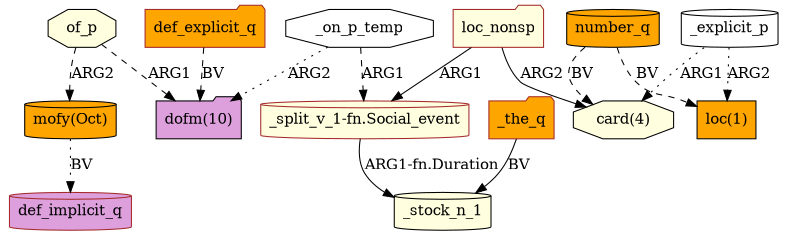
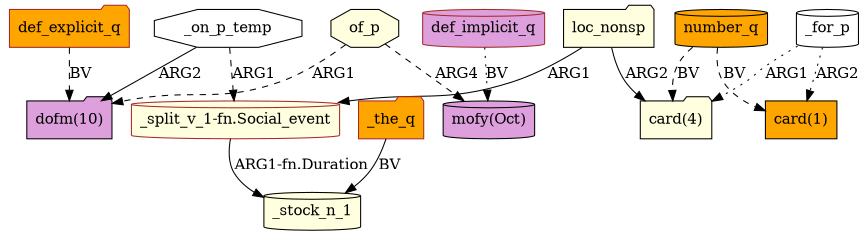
node "loc_nonsp": color brown -> black
node "_explicit_p": label "_explicit_p" -> "_for_p"
edge "_on_p_temp" -> "dofm(10)": style dotted -> solid
edge "of_p" -> "mofy(Oct)": label "ARG2" -> "ARG4"
node "mofy(Oct)": fillcolor orange -> plum
node "card(4)": shape octagon -> folder
node "loc(1)": label "loc(1)" -> "card(1)"
edge "mofy(Oct)" -> "def_implicit_q": reversed
